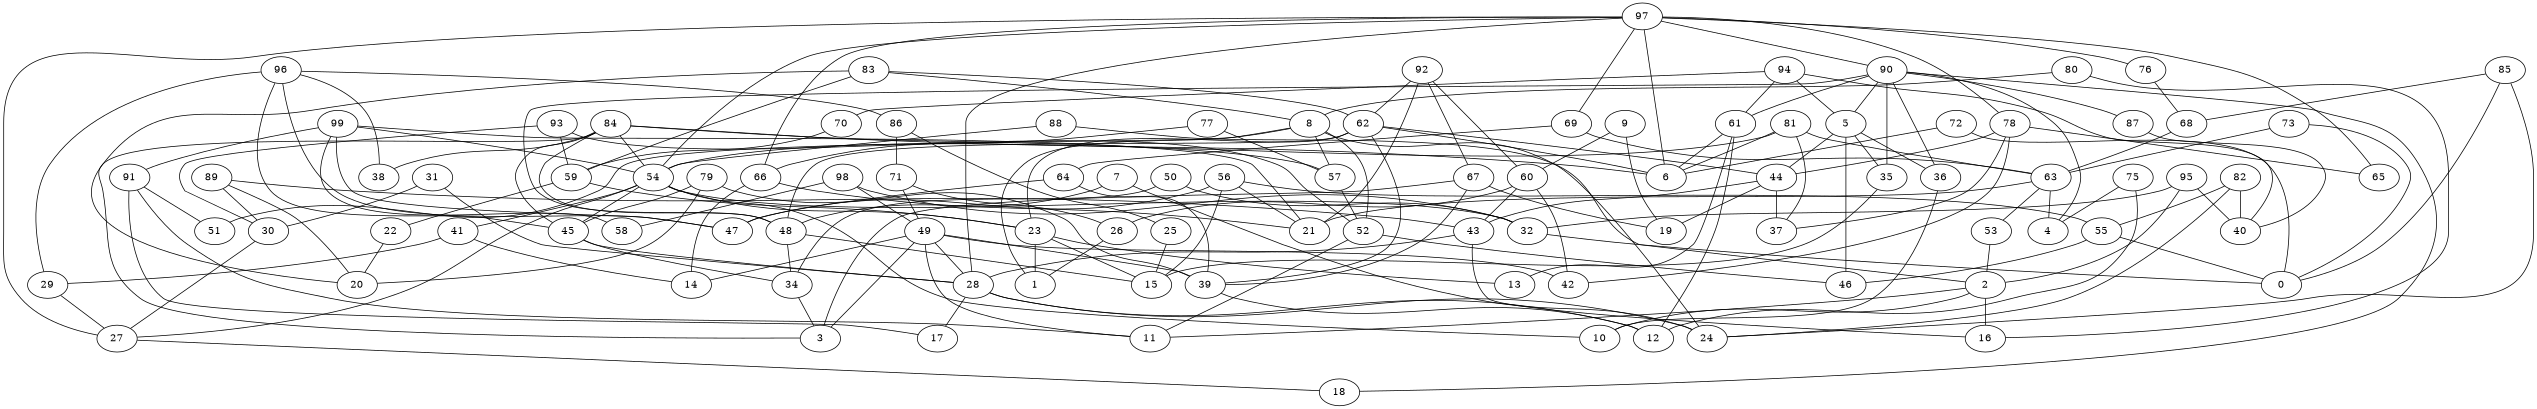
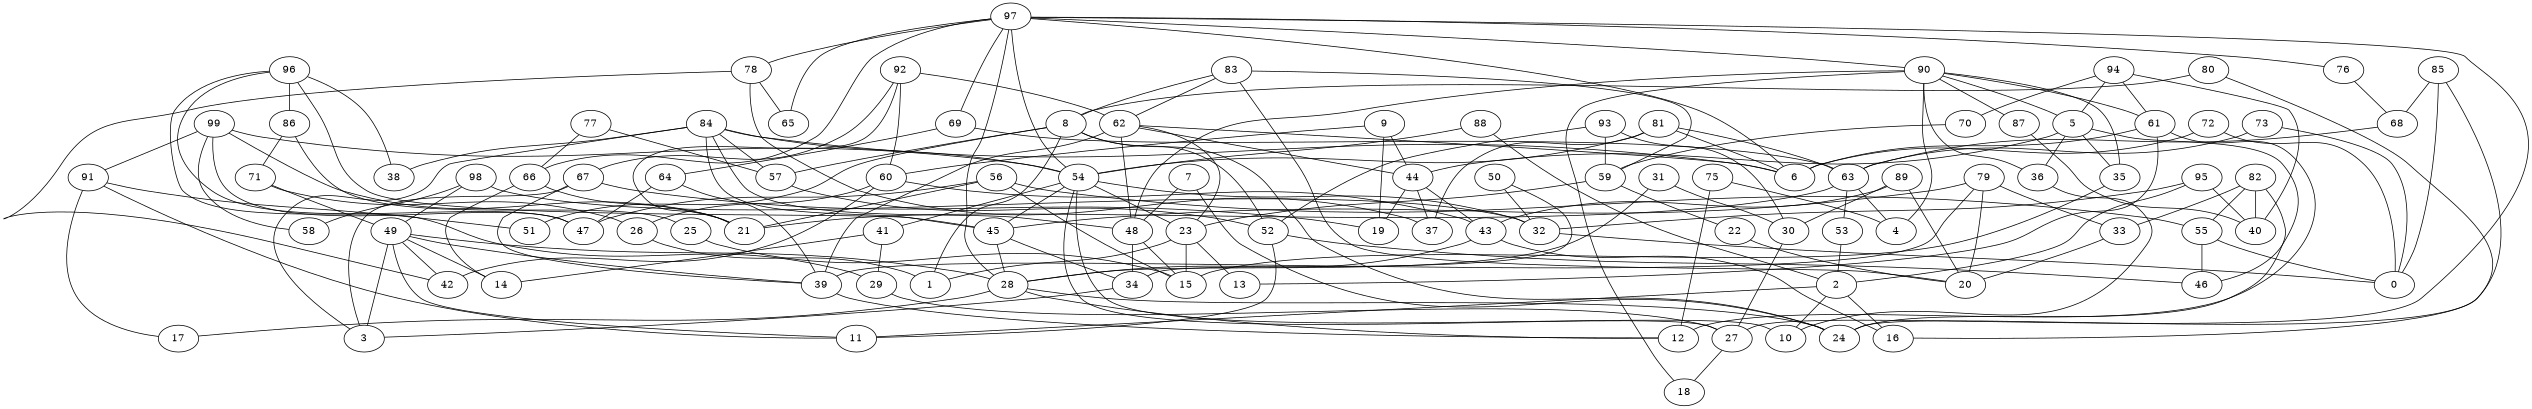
edge "78" -- "44": now "9" -- "44"
node "33": added
